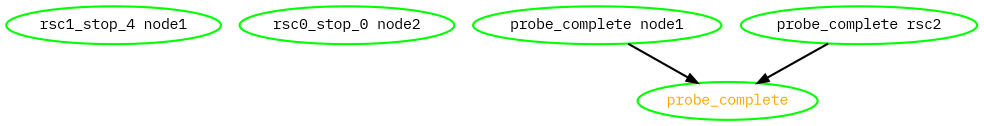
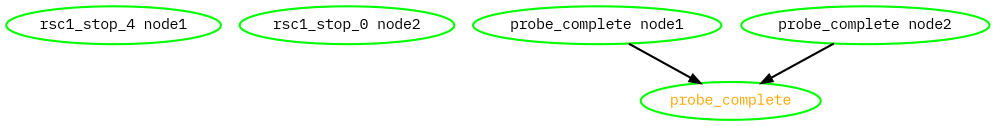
node "rsc0_stop_0 node2": label "rsc0_stop_0 node2" -> "rsc1_stop_0 node2"
node "probe_complete rsc2": label "probe_complete rsc2" -> "probe_complete node2"
